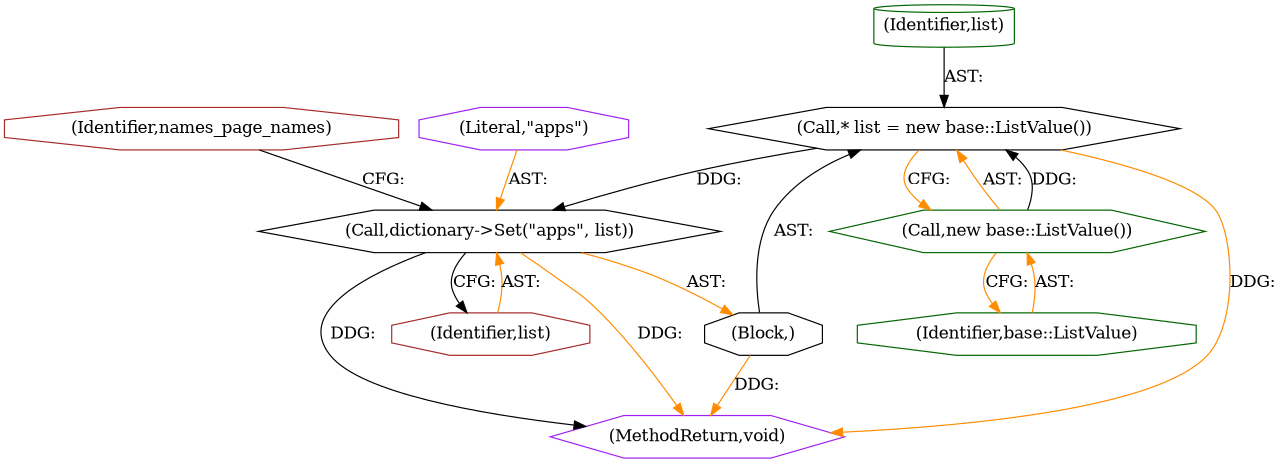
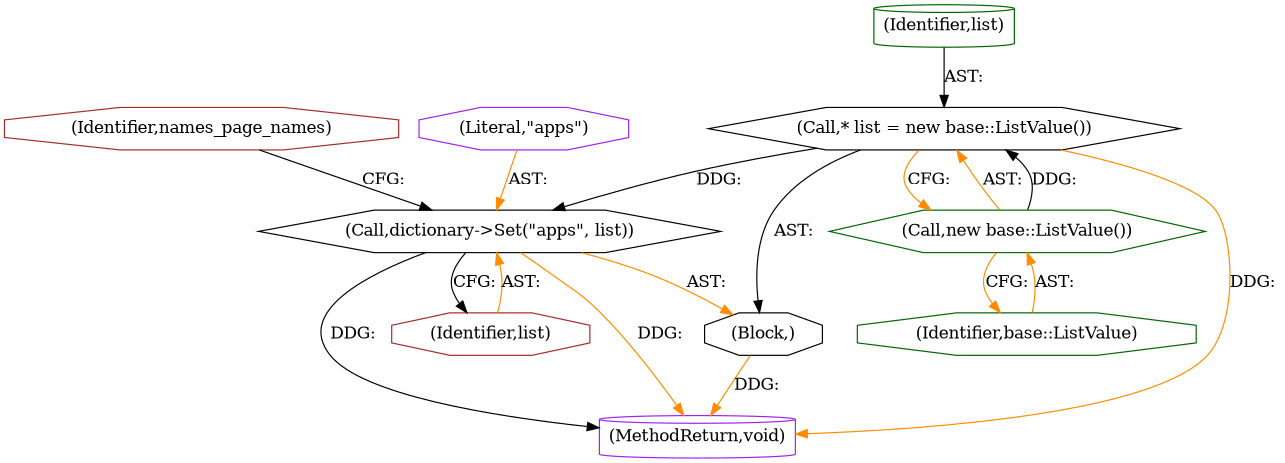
edge "(Block,)" -> "(Call,* list = new base::ListValue())": reversed
node "(MethodReturn,void)": shape hexagon -> cylinder
